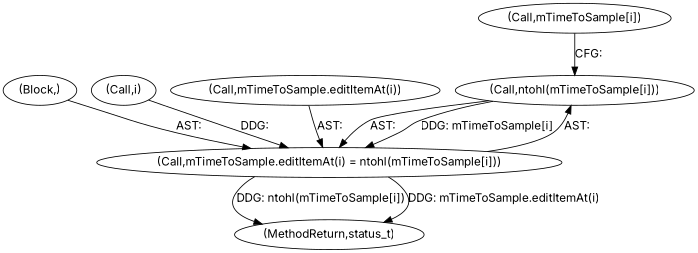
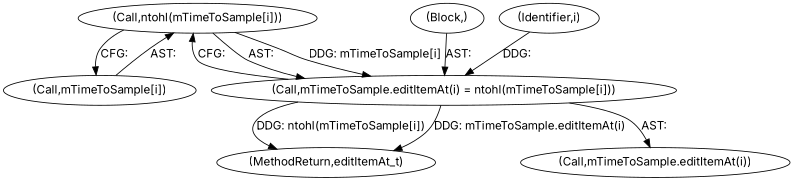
edge "(Call,ntohl(mTimeToSample[i]))" -> "(Call,mTimeToSample[i])": added, label "CFG:"
edge "(Call,mTimeToSample[i])" -> "(Call,ntohl(mTimeToSample[i]))": label "CFG: " -> "AST: "
node "(Call,i)": label "(Call,i)" -> "(Identifier,i)"
edge "(Call,mTimeToSample.editItemAt(i))" -> "(Call,mTimeToSample.editItemAt(i) = ntohl(mTimeToSample[i]))": reversed
edge "(Call,mTimeToSample.editItemAt(i) = ntohl(mTimeToSample[i]))" -> "(Call,ntohl(mTimeToSample[i]))": label "AST: " -> "CFG: "
node "(MethodReturn,status_t)": label "(MethodReturn,status_t)" -> "(MethodReturn,editItemAt_t)"
